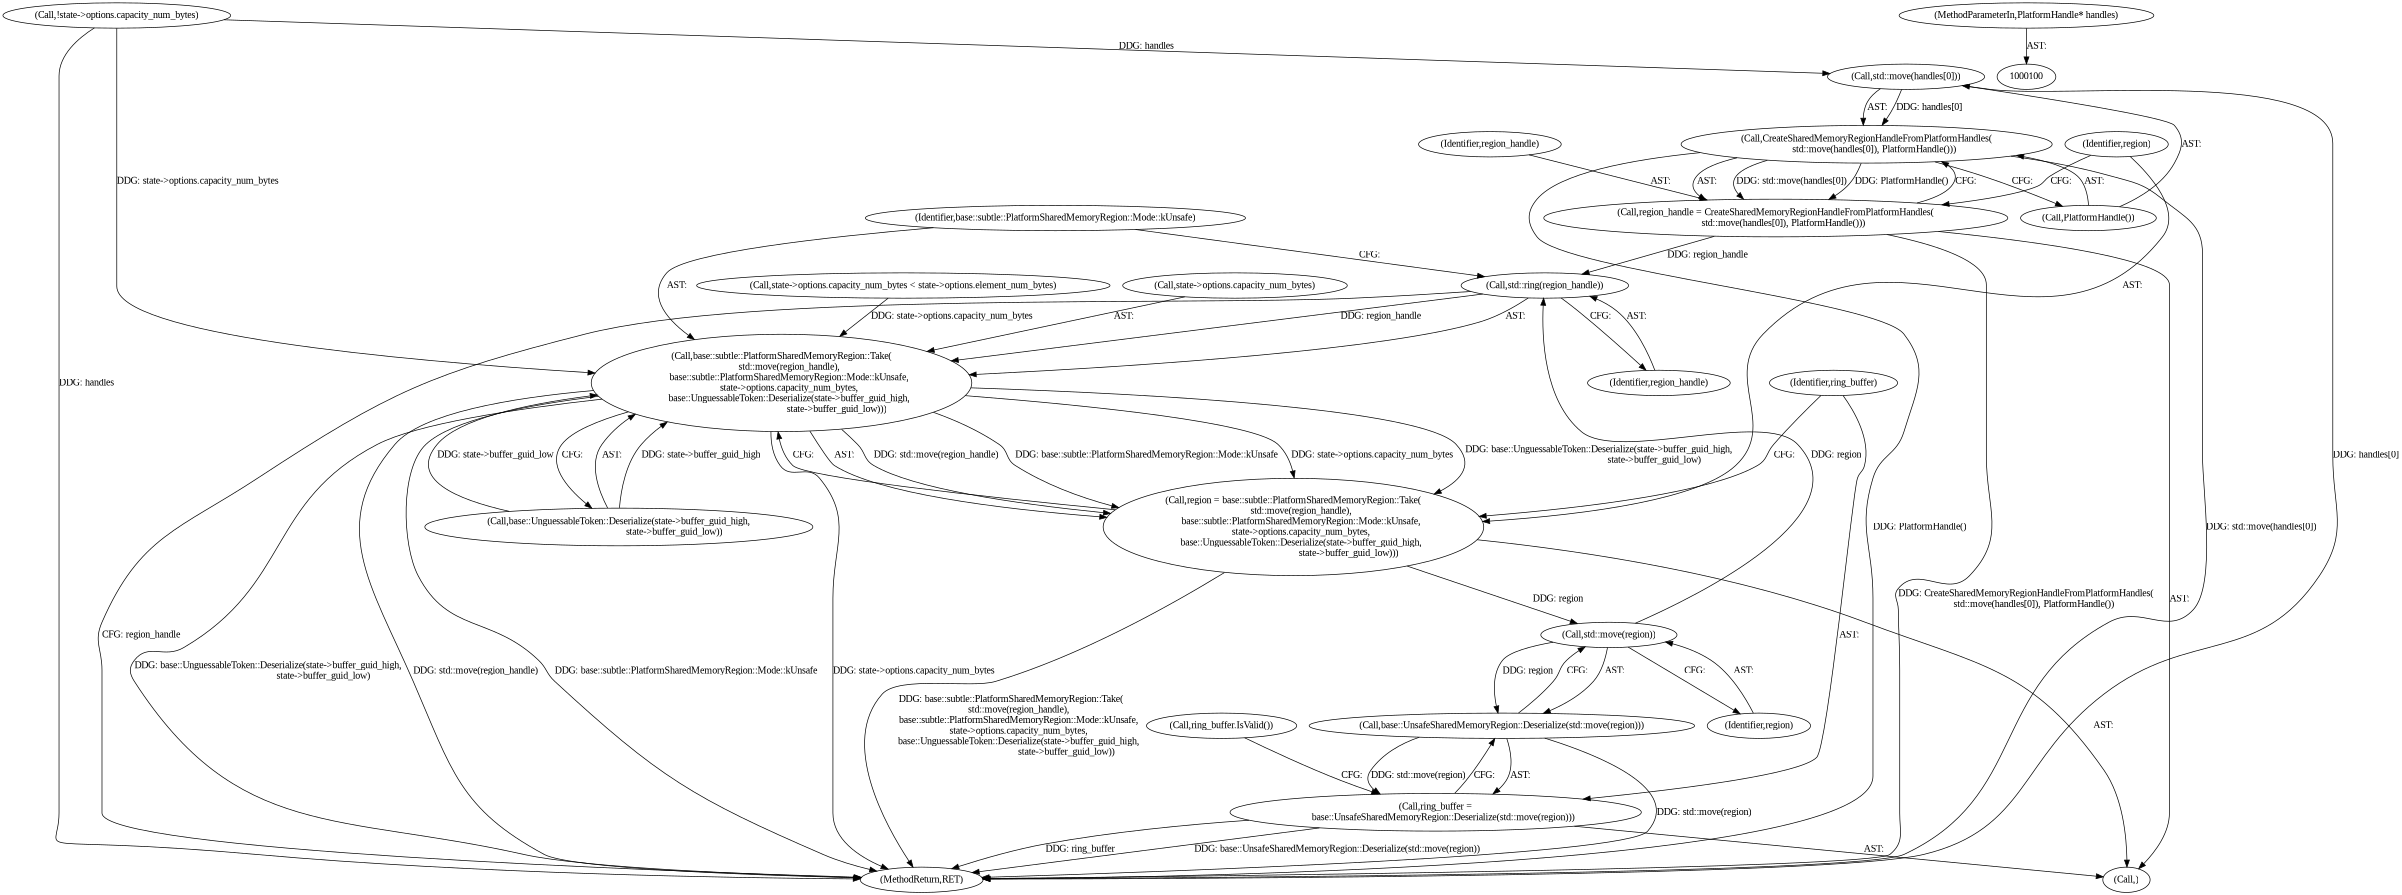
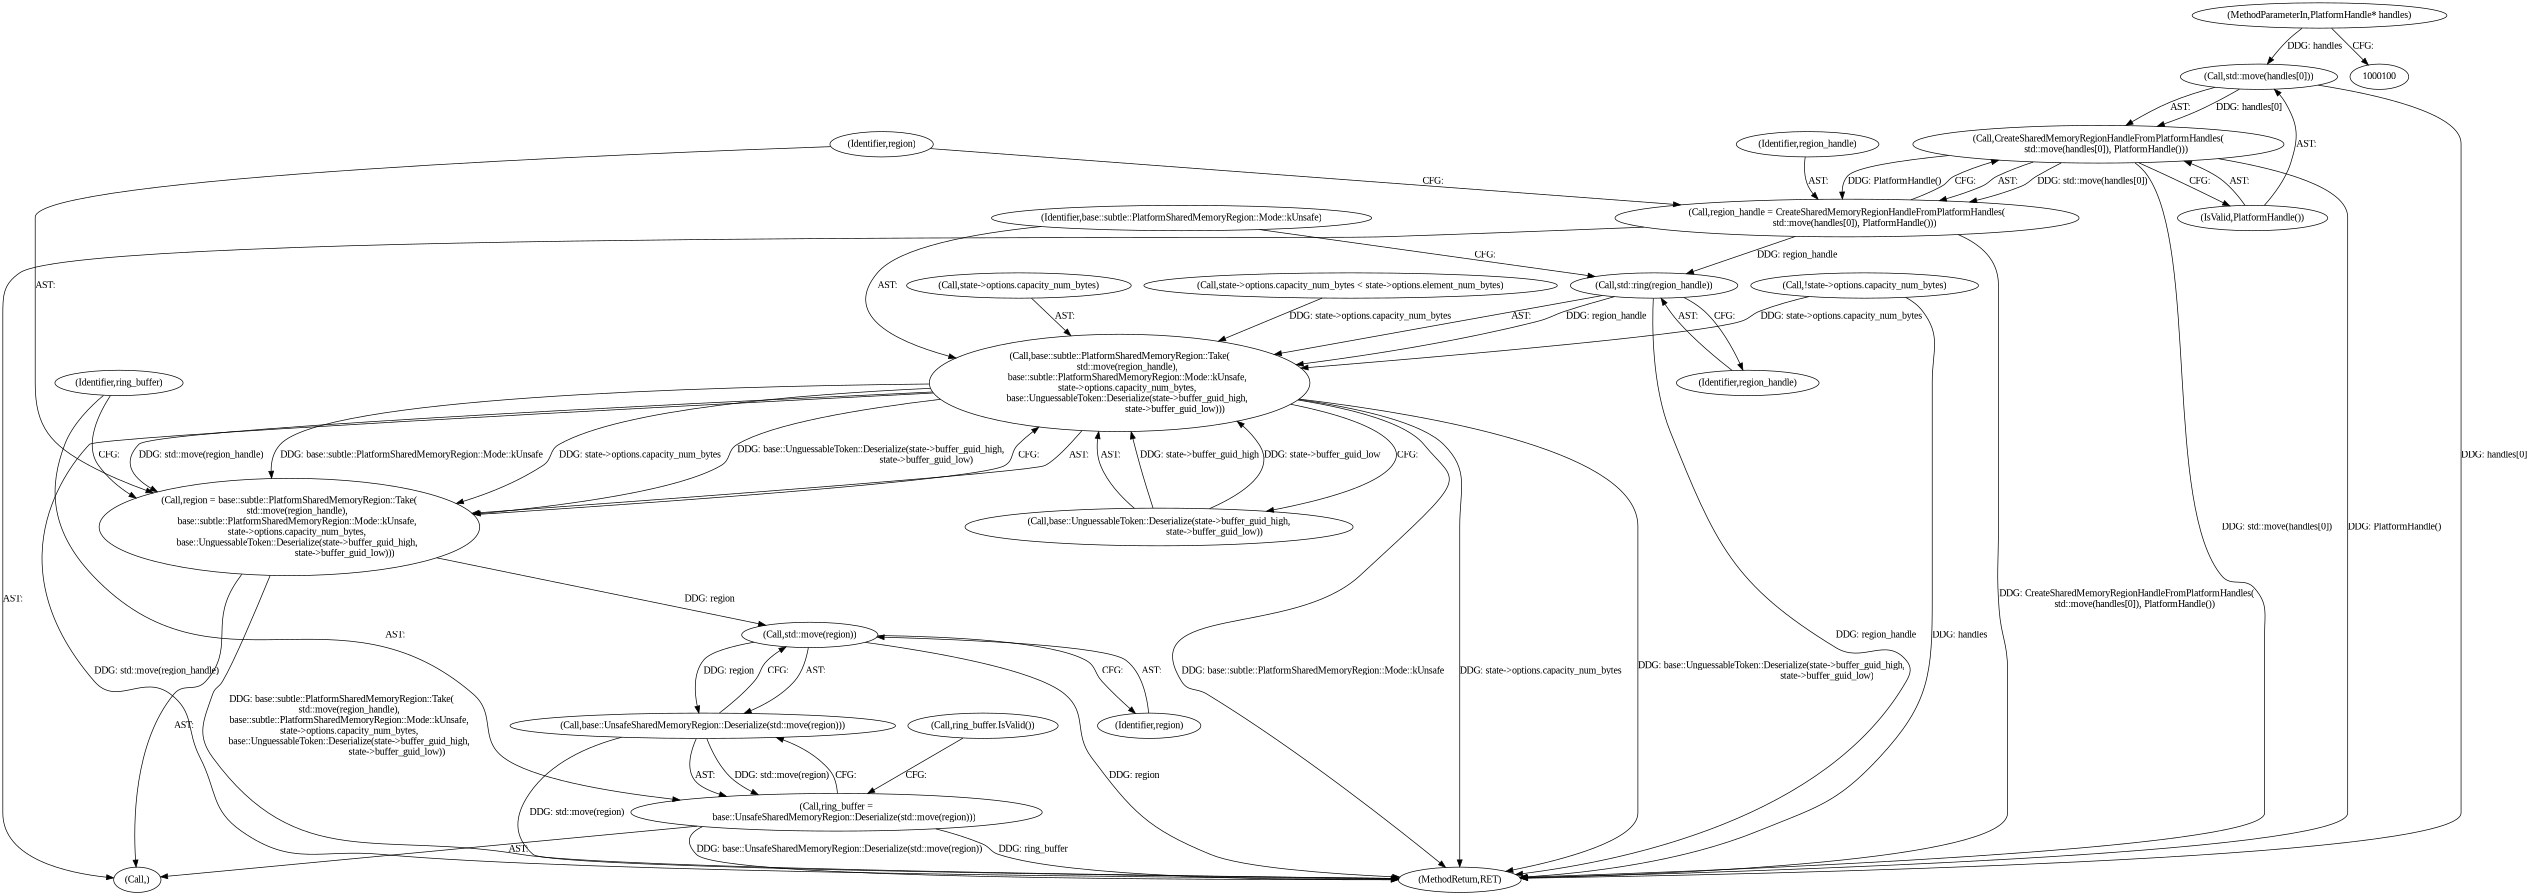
edge "(MethodParameterIn,PlatformHandle* handles)" -> "1000100": label "AST: " -> "CFG: "
edge "(Call,!state->options.capacity_num_bytes)" -> "(Call,std::move(handles[0]))": now "(MethodParameterIn,PlatformHandle* handles)" -> "(Call,std::move(handles[0]))"
node "(Call,PlatformHandle())": label "(Call,PlatformHandle())" -> "(IsValid,PlatformHandle())"
edge "(Call,std::move(region))" -> "(Call,std::ring(region_handle))": now "(Call,std::move(region))" -> "(MethodReturn,RET)"
edge "(Call,std::ring(region_handle))" -> "(MethodReturn,RET)": label "CFG: region_handle" -> "DDG: region_handle"
